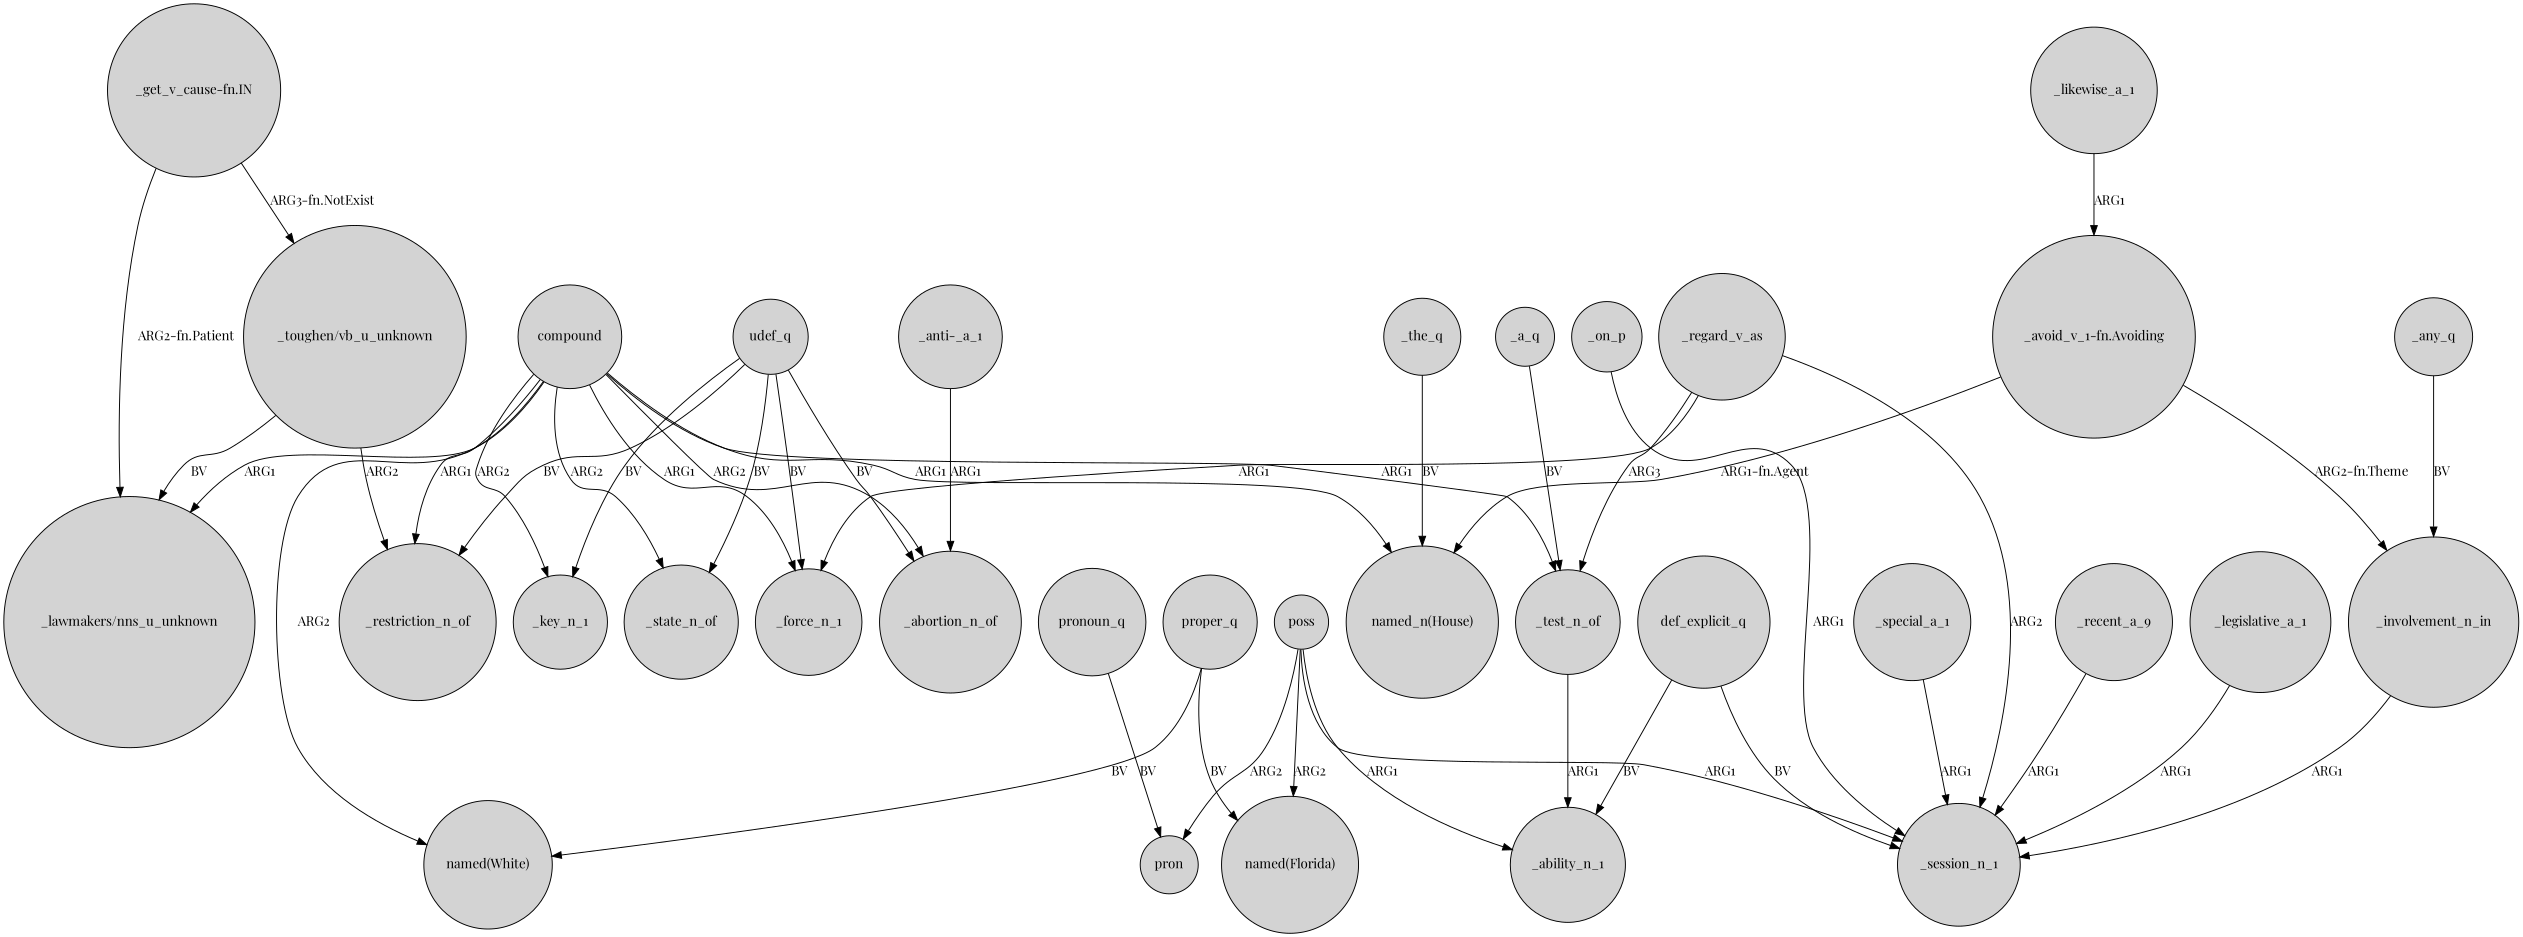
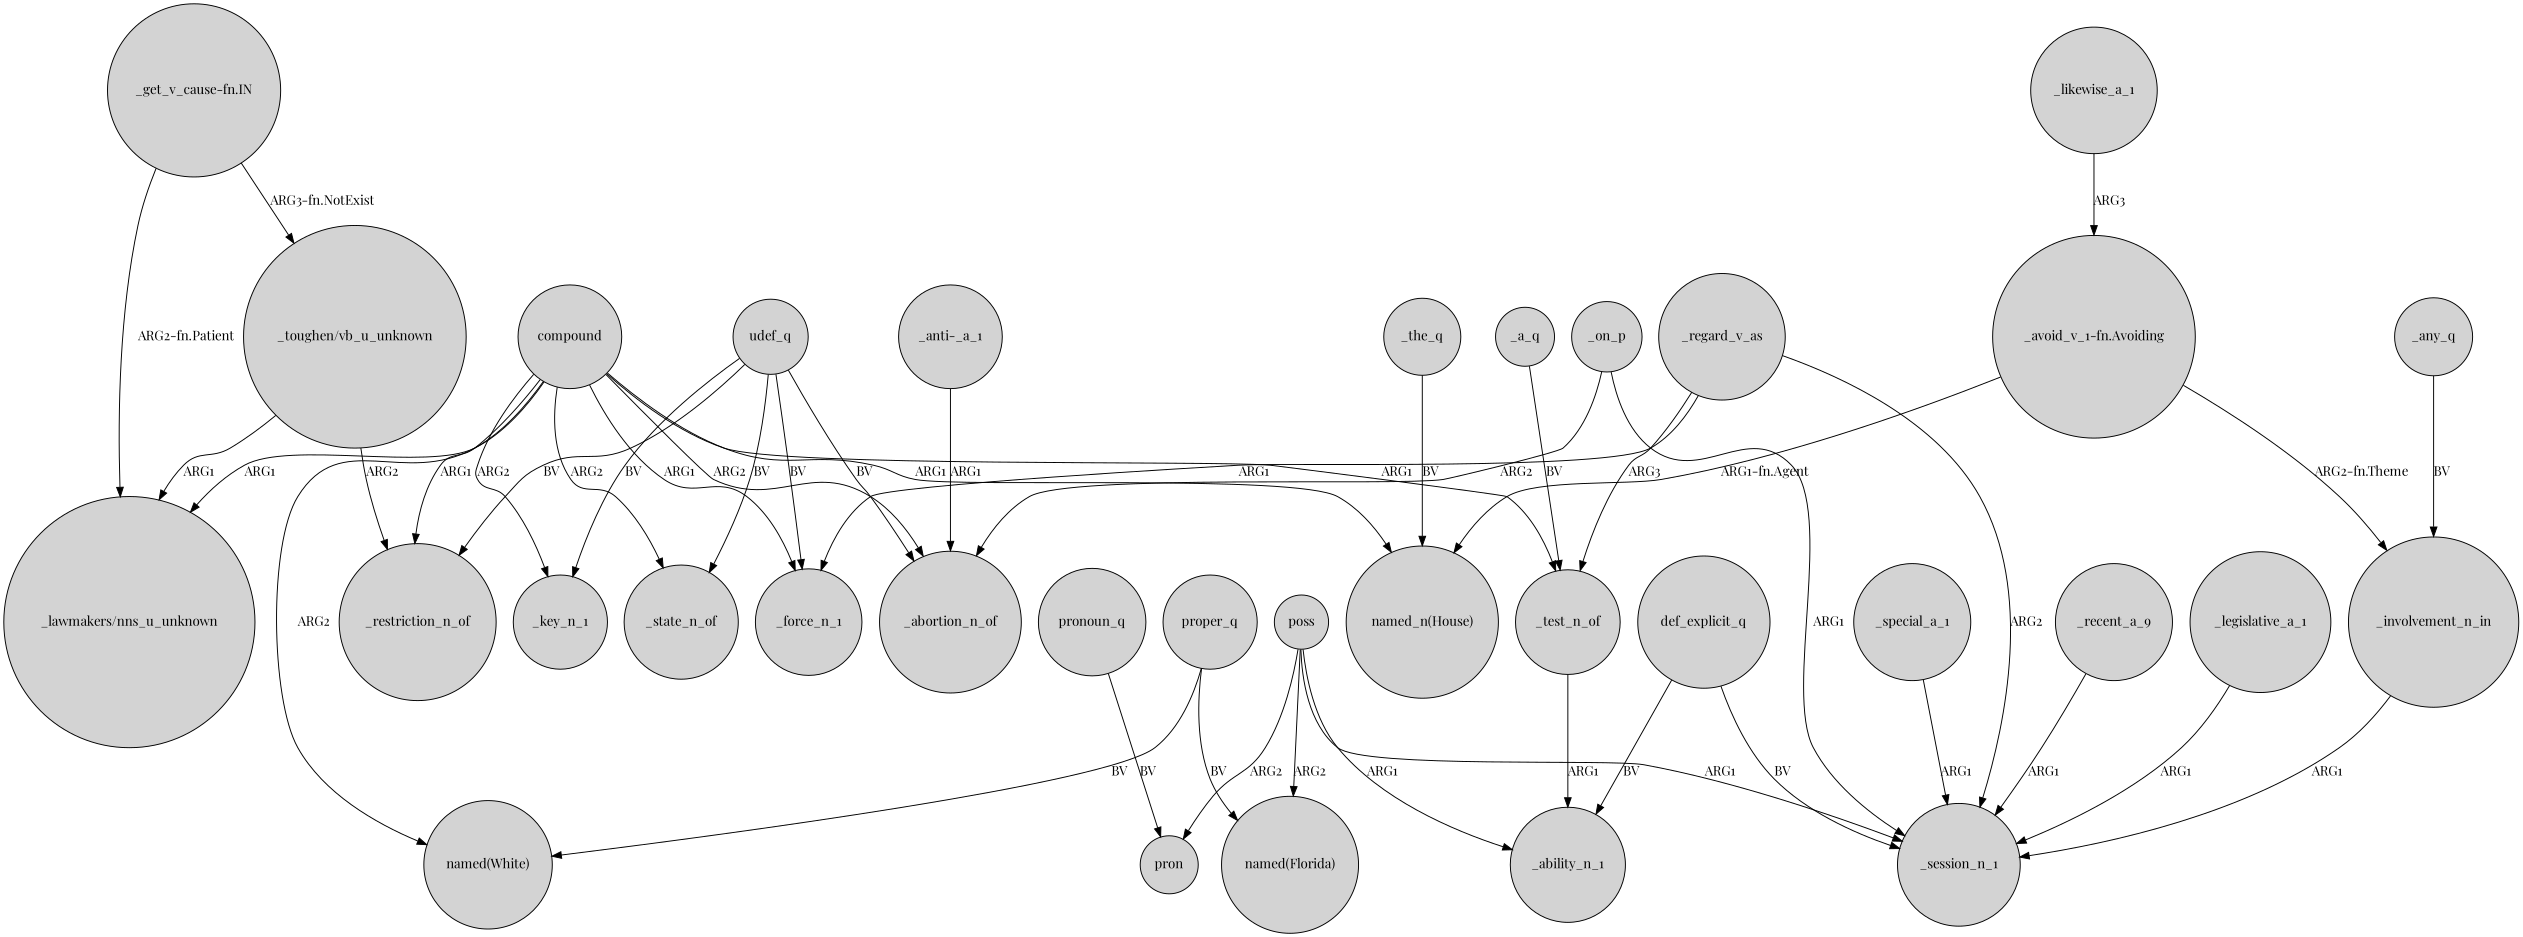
edge "_likewise_a_1" -> "_avoid_v_1-fn.Avoiding": label "ARG1" -> "ARG3"
edge "_toughen/vb_u_unknown" -> "_lawmakers/nns_u_unknown": label "BV" -> "ARG1"
edge "_on_p" -> "_abortion_n_of": added, label "ARG2"
